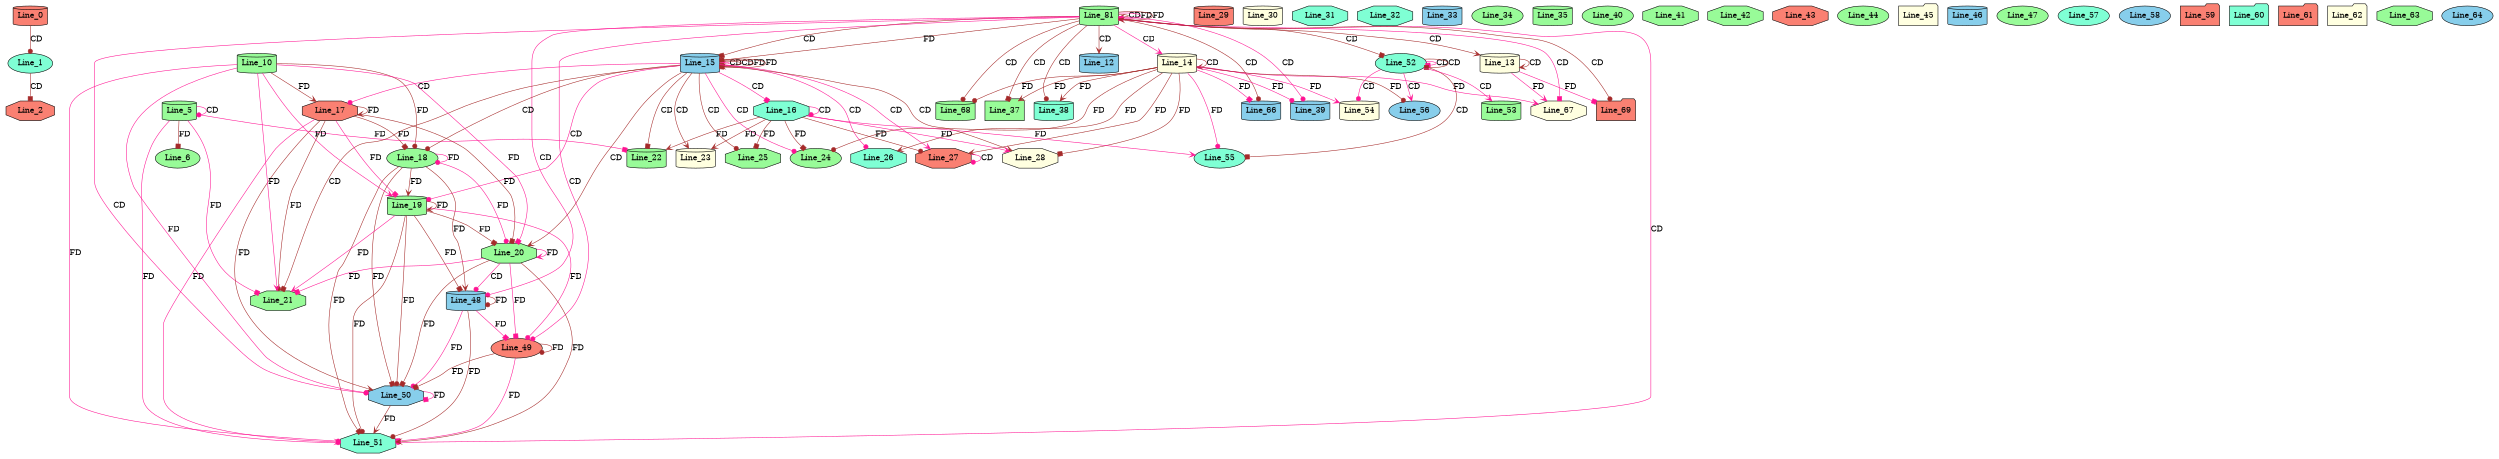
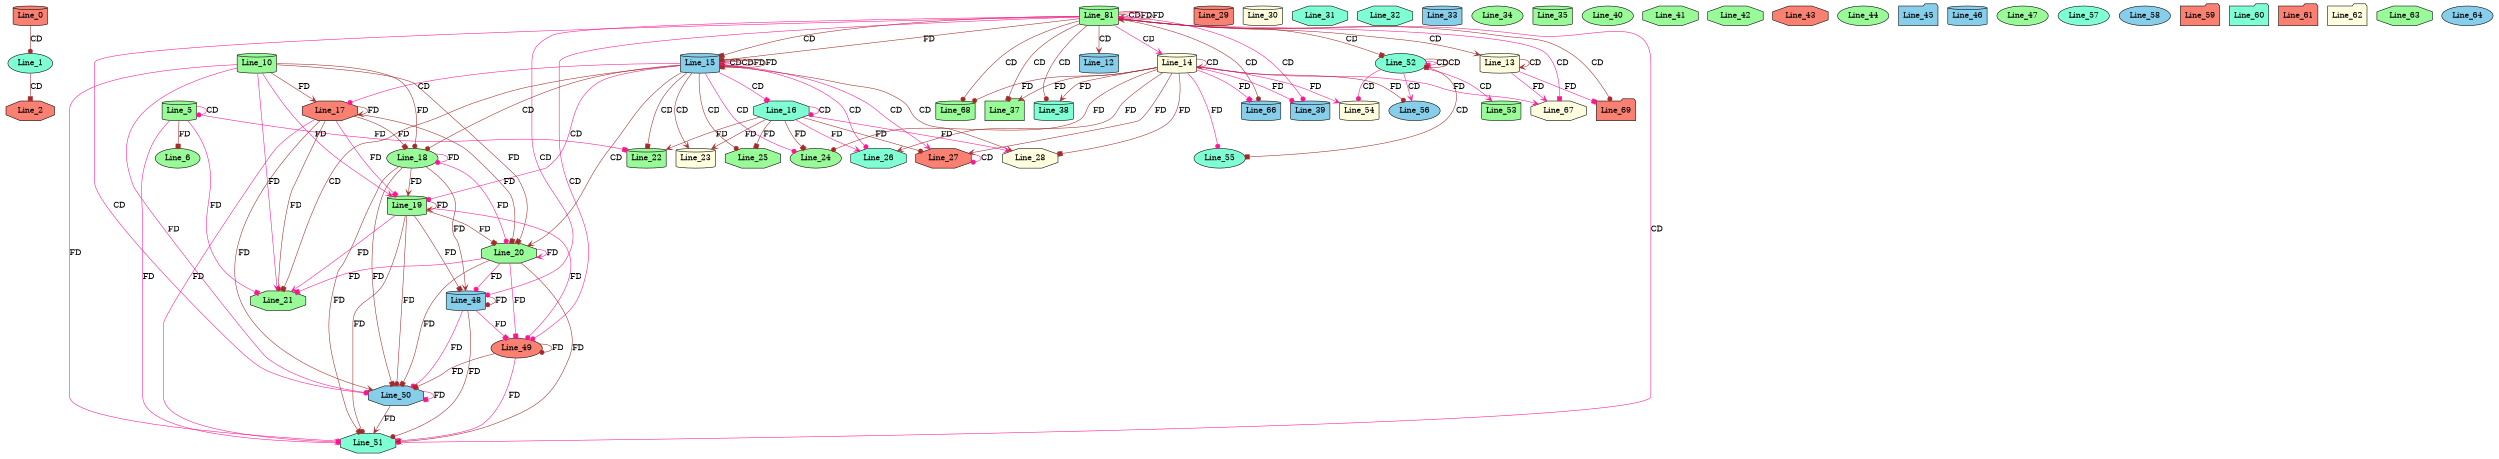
node "Line_45": fillcolor lightyellow -> skyblue
edge "Line_10" -> "Line_20": color deeppink -> brown
edge "Line_16" -> "Line_55": now "Line_16" -> "Line_26"
edge "Line_20" -> "Line_48": label "CD" -> "FD"
